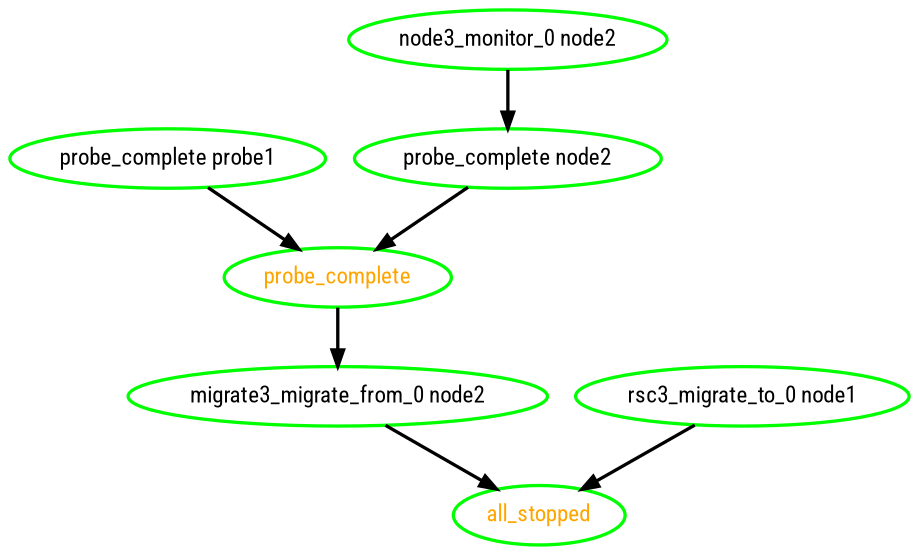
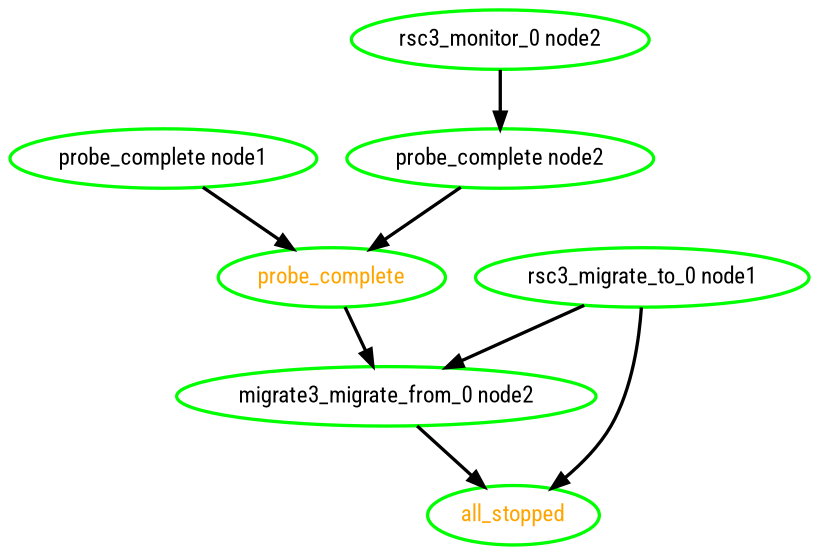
node "node3_monitor_0 node2": label "node3_monitor_0 node2" -> "rsc3_monitor_0 node2"
node "probe_complete probe1": label "probe_complete probe1" -> "probe_complete node1"
edge "rsc3_migrate_to_0 node1" -> "migrate3_migrate_from_0 node2": added
